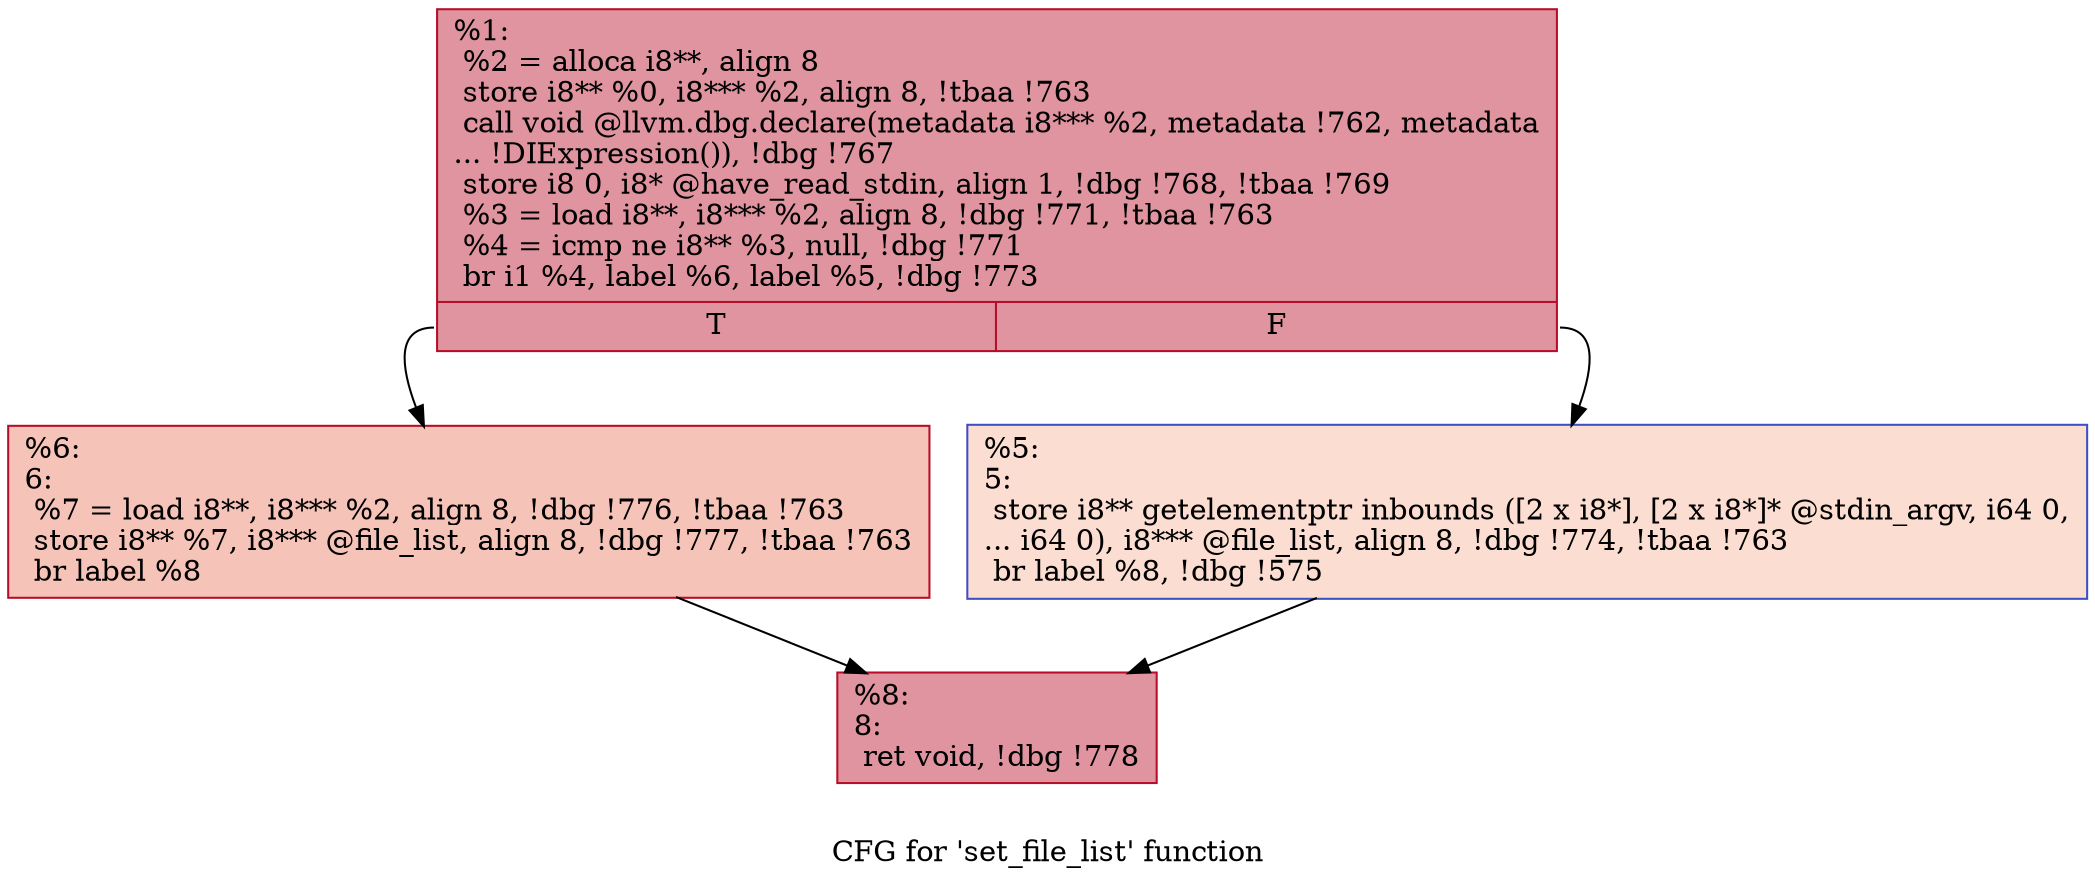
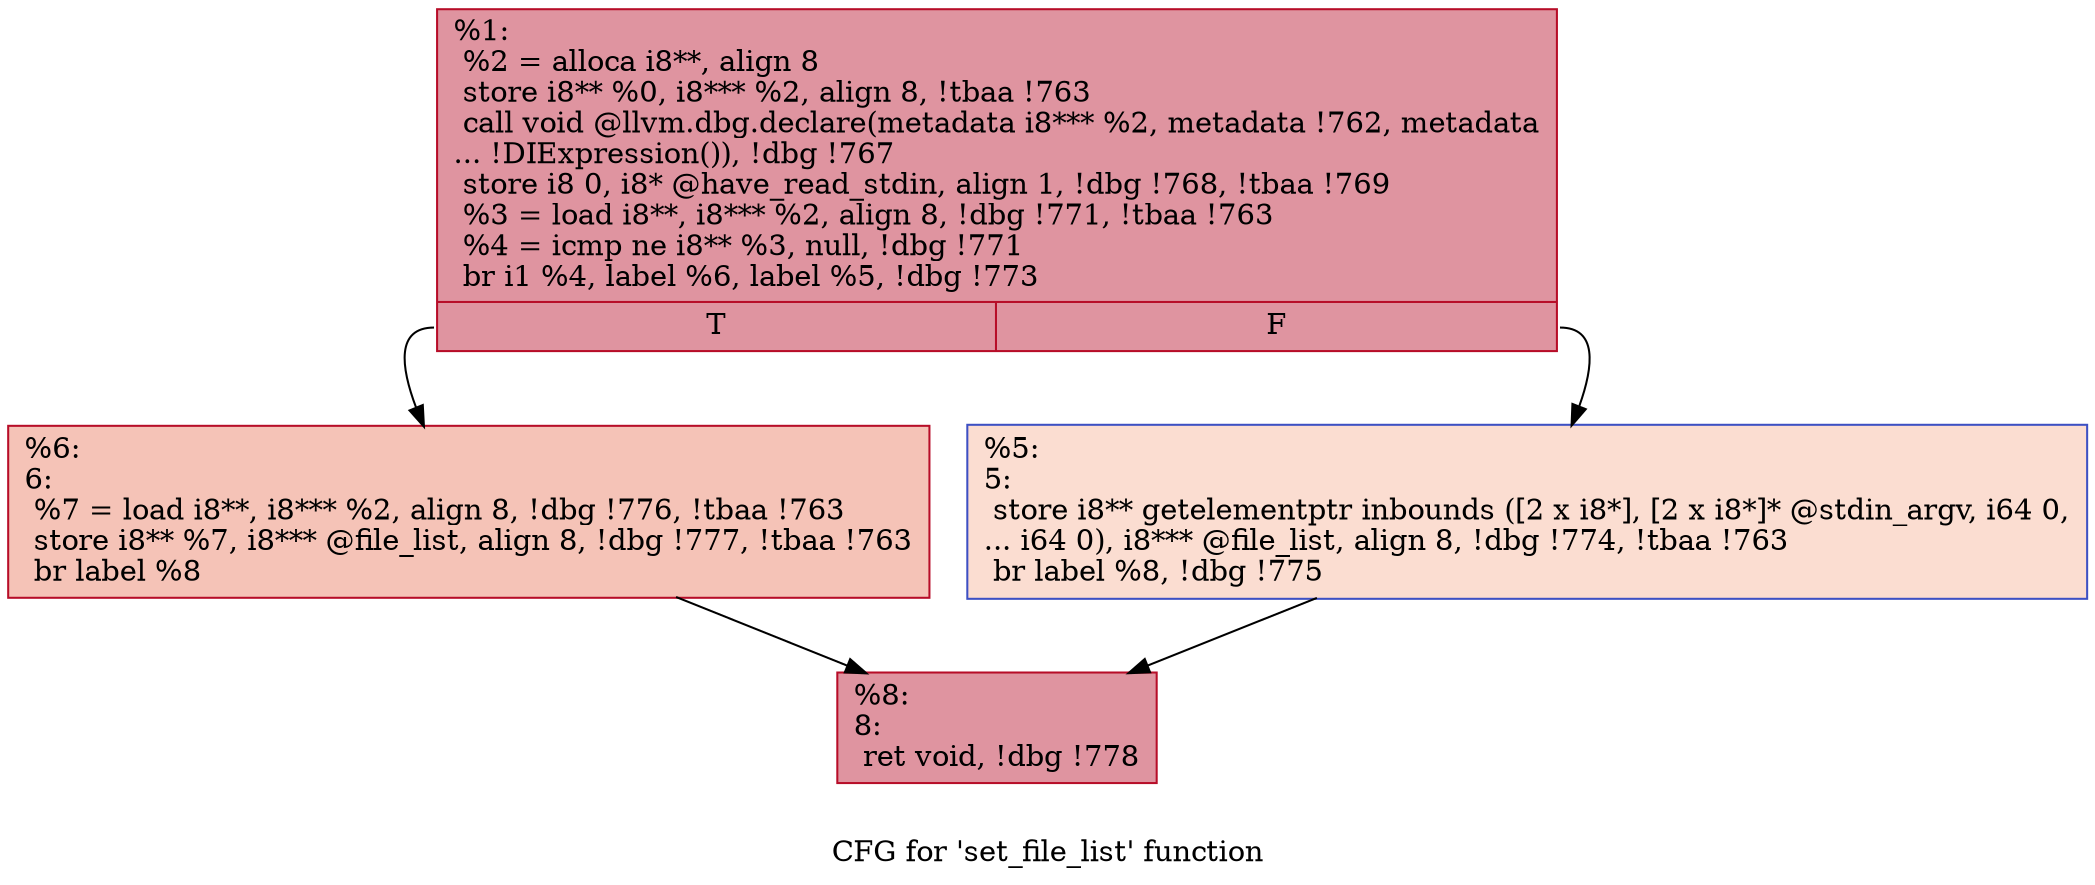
node "%5:": text "br label %8, !dbg !575" -> "br label %8, !dbg !775"
